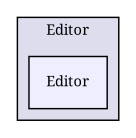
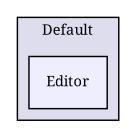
cluster "Editor": label "Editor" -> "Default"
